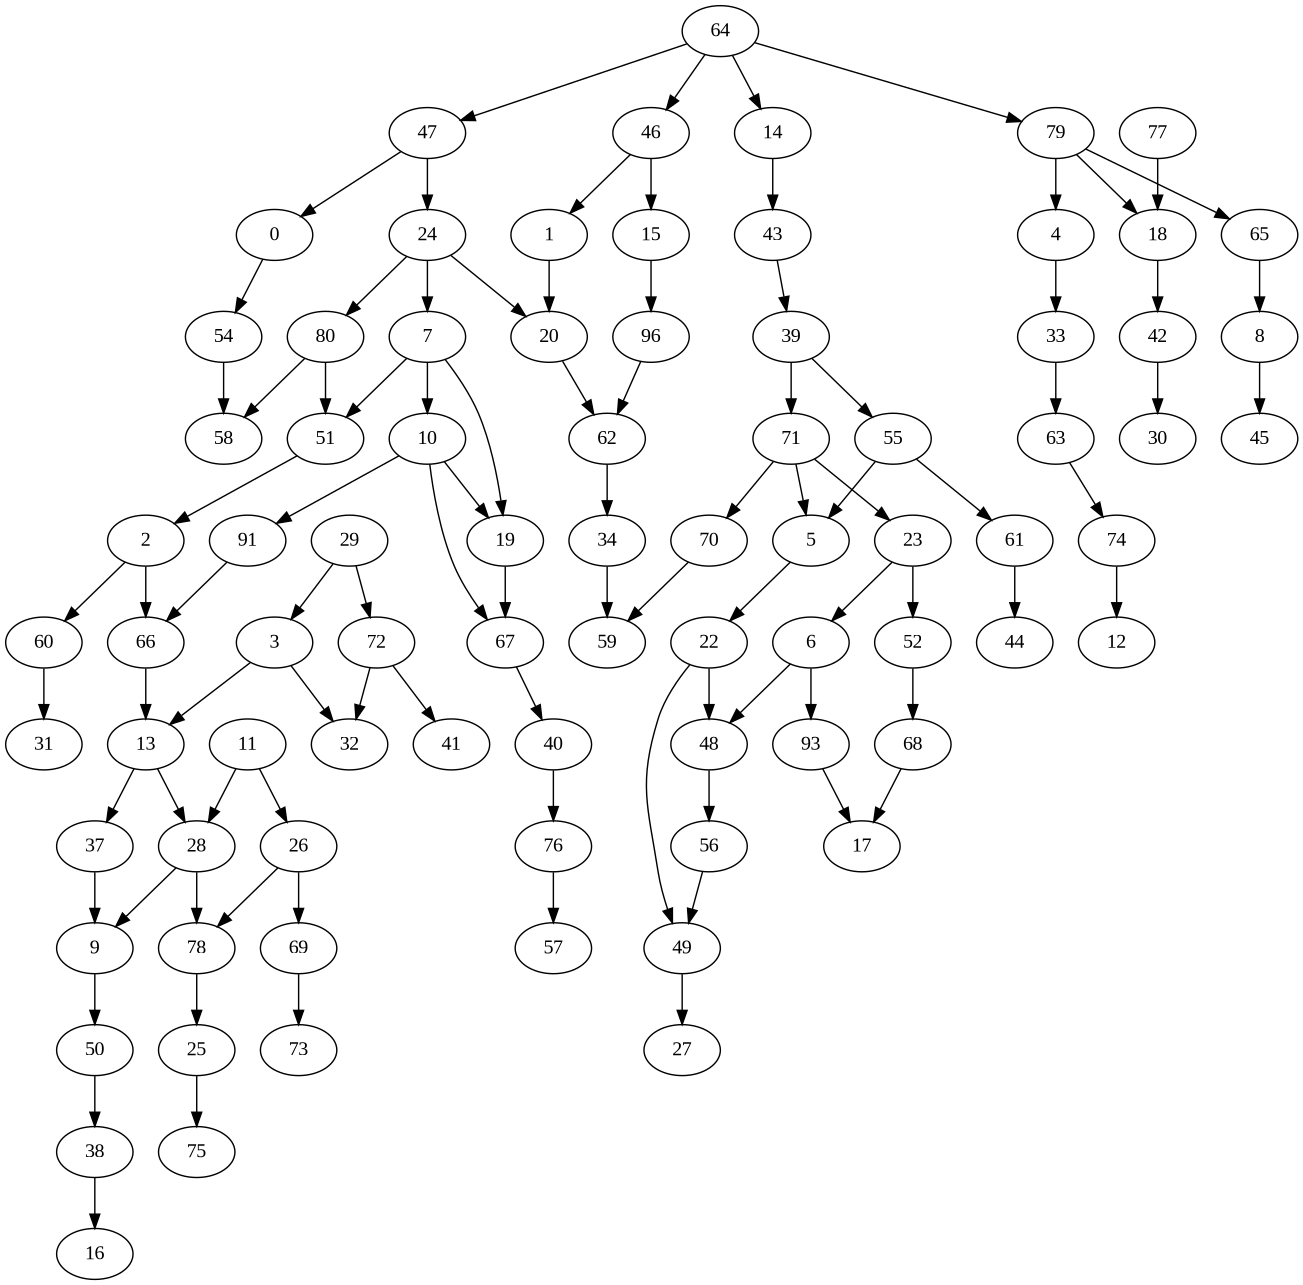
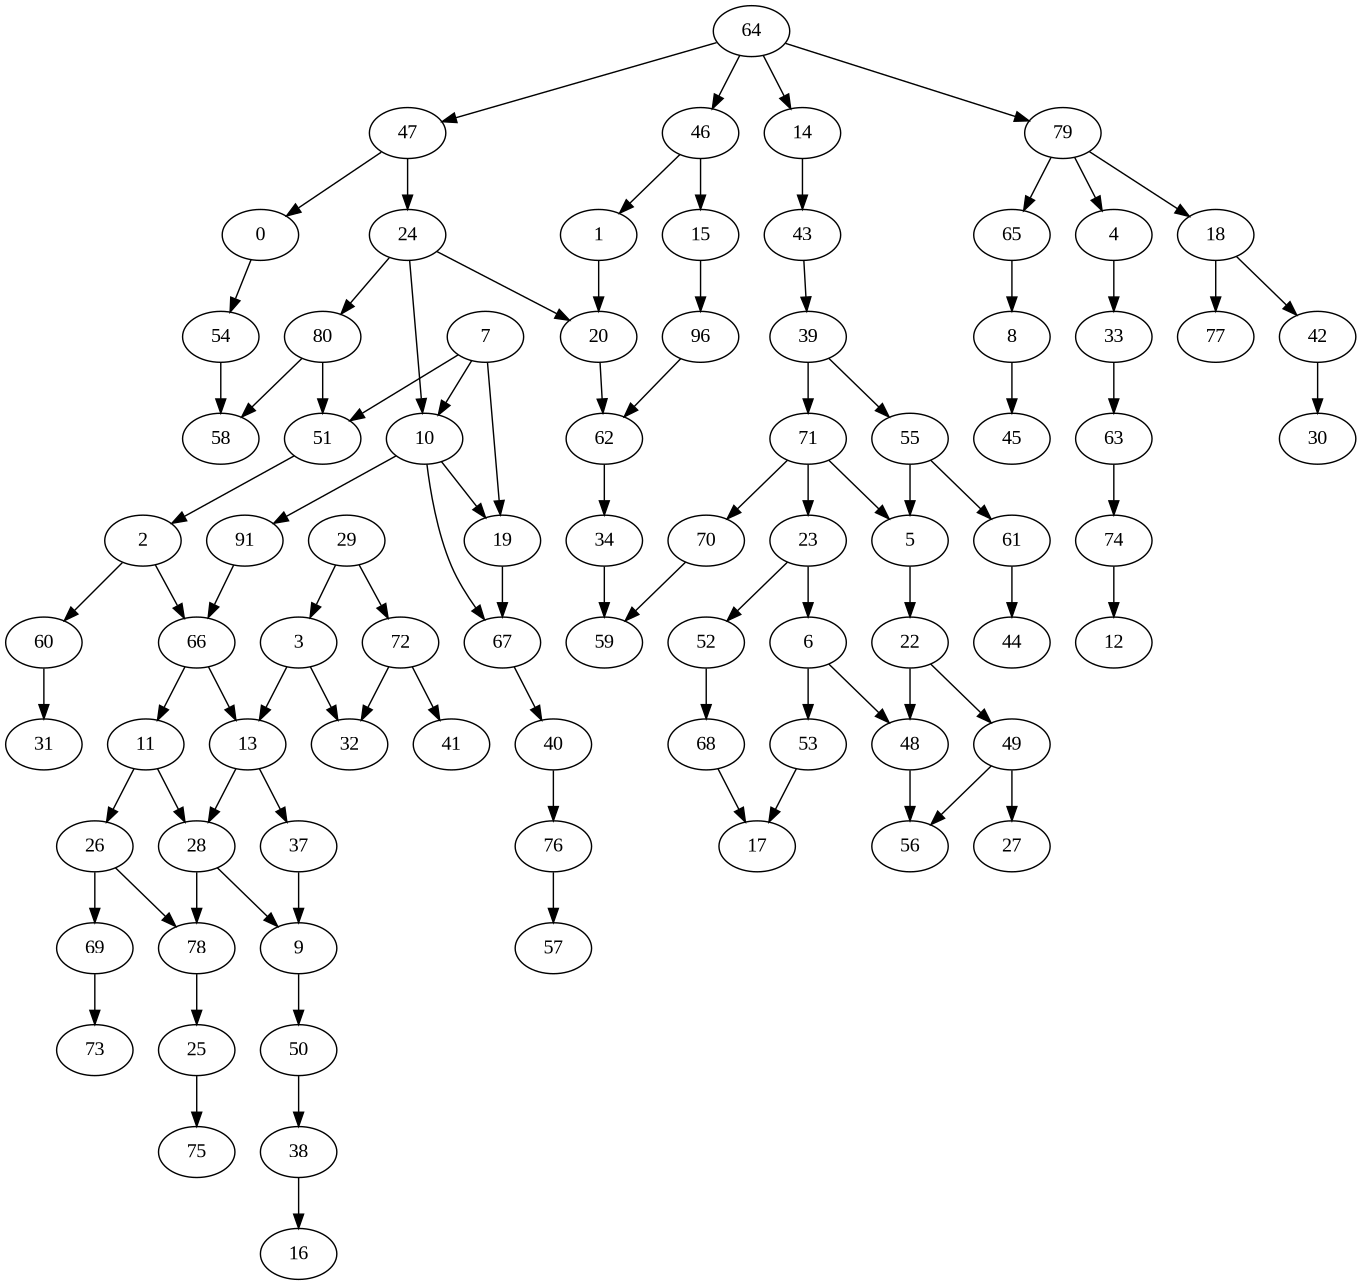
edge "77" -> "18": reversed
edge "24" -> "7": now "24" -> "10"
edge "66" -> "11": added
node "93": label "93" -> "53"
edge "56" -> "49": reversed
